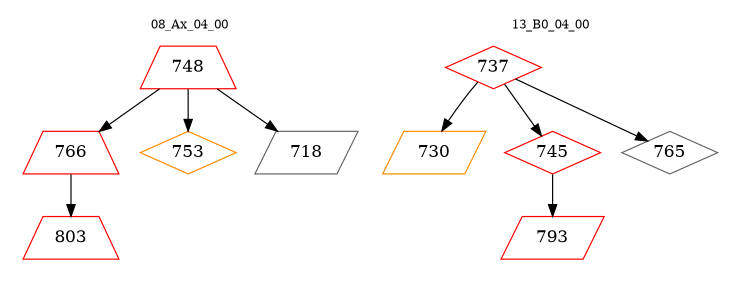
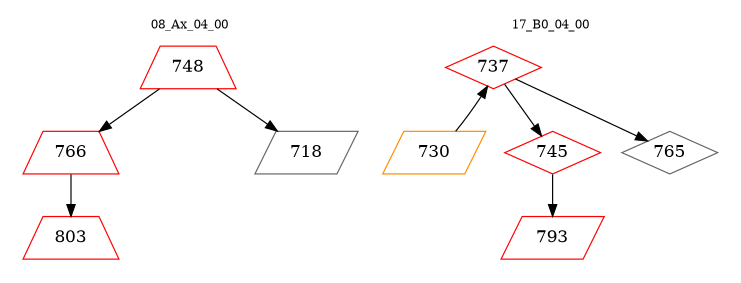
cluster "13_B0_04_00": label "13_B0_04_00" -> "17_B0_04_00"
edge "737" -> "730": reversed
node "753": removed
